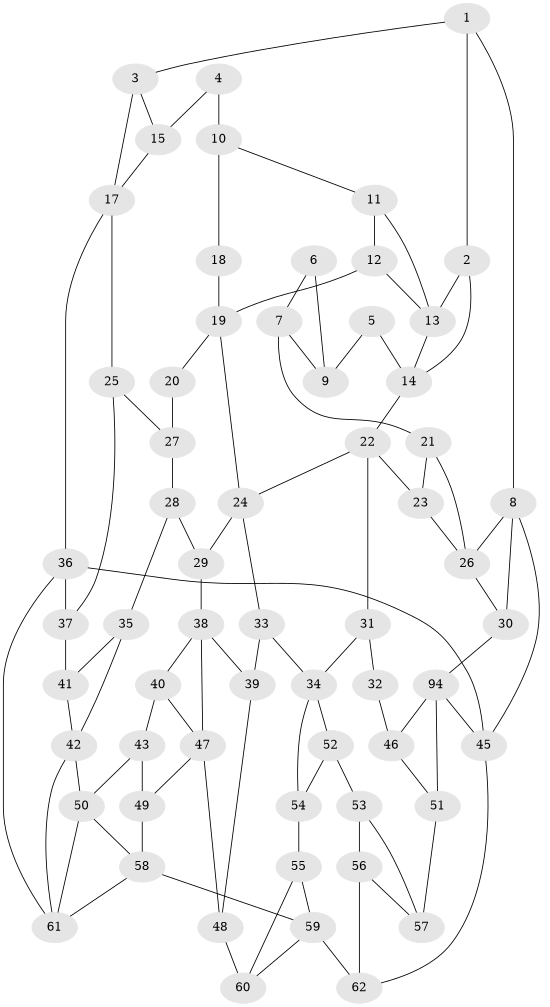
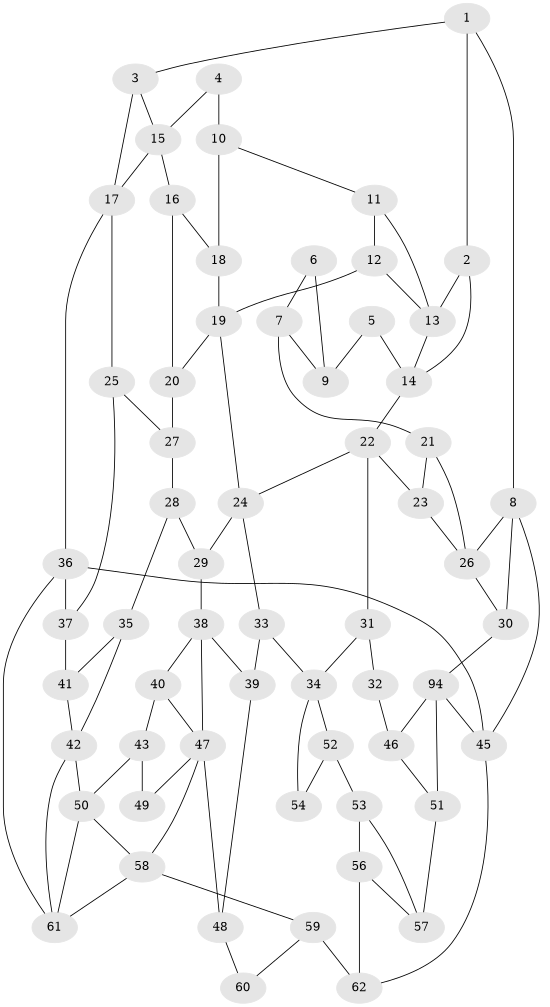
node "16": added
edge "49" -- "58": now "47" -- "58"
node "55": removed
